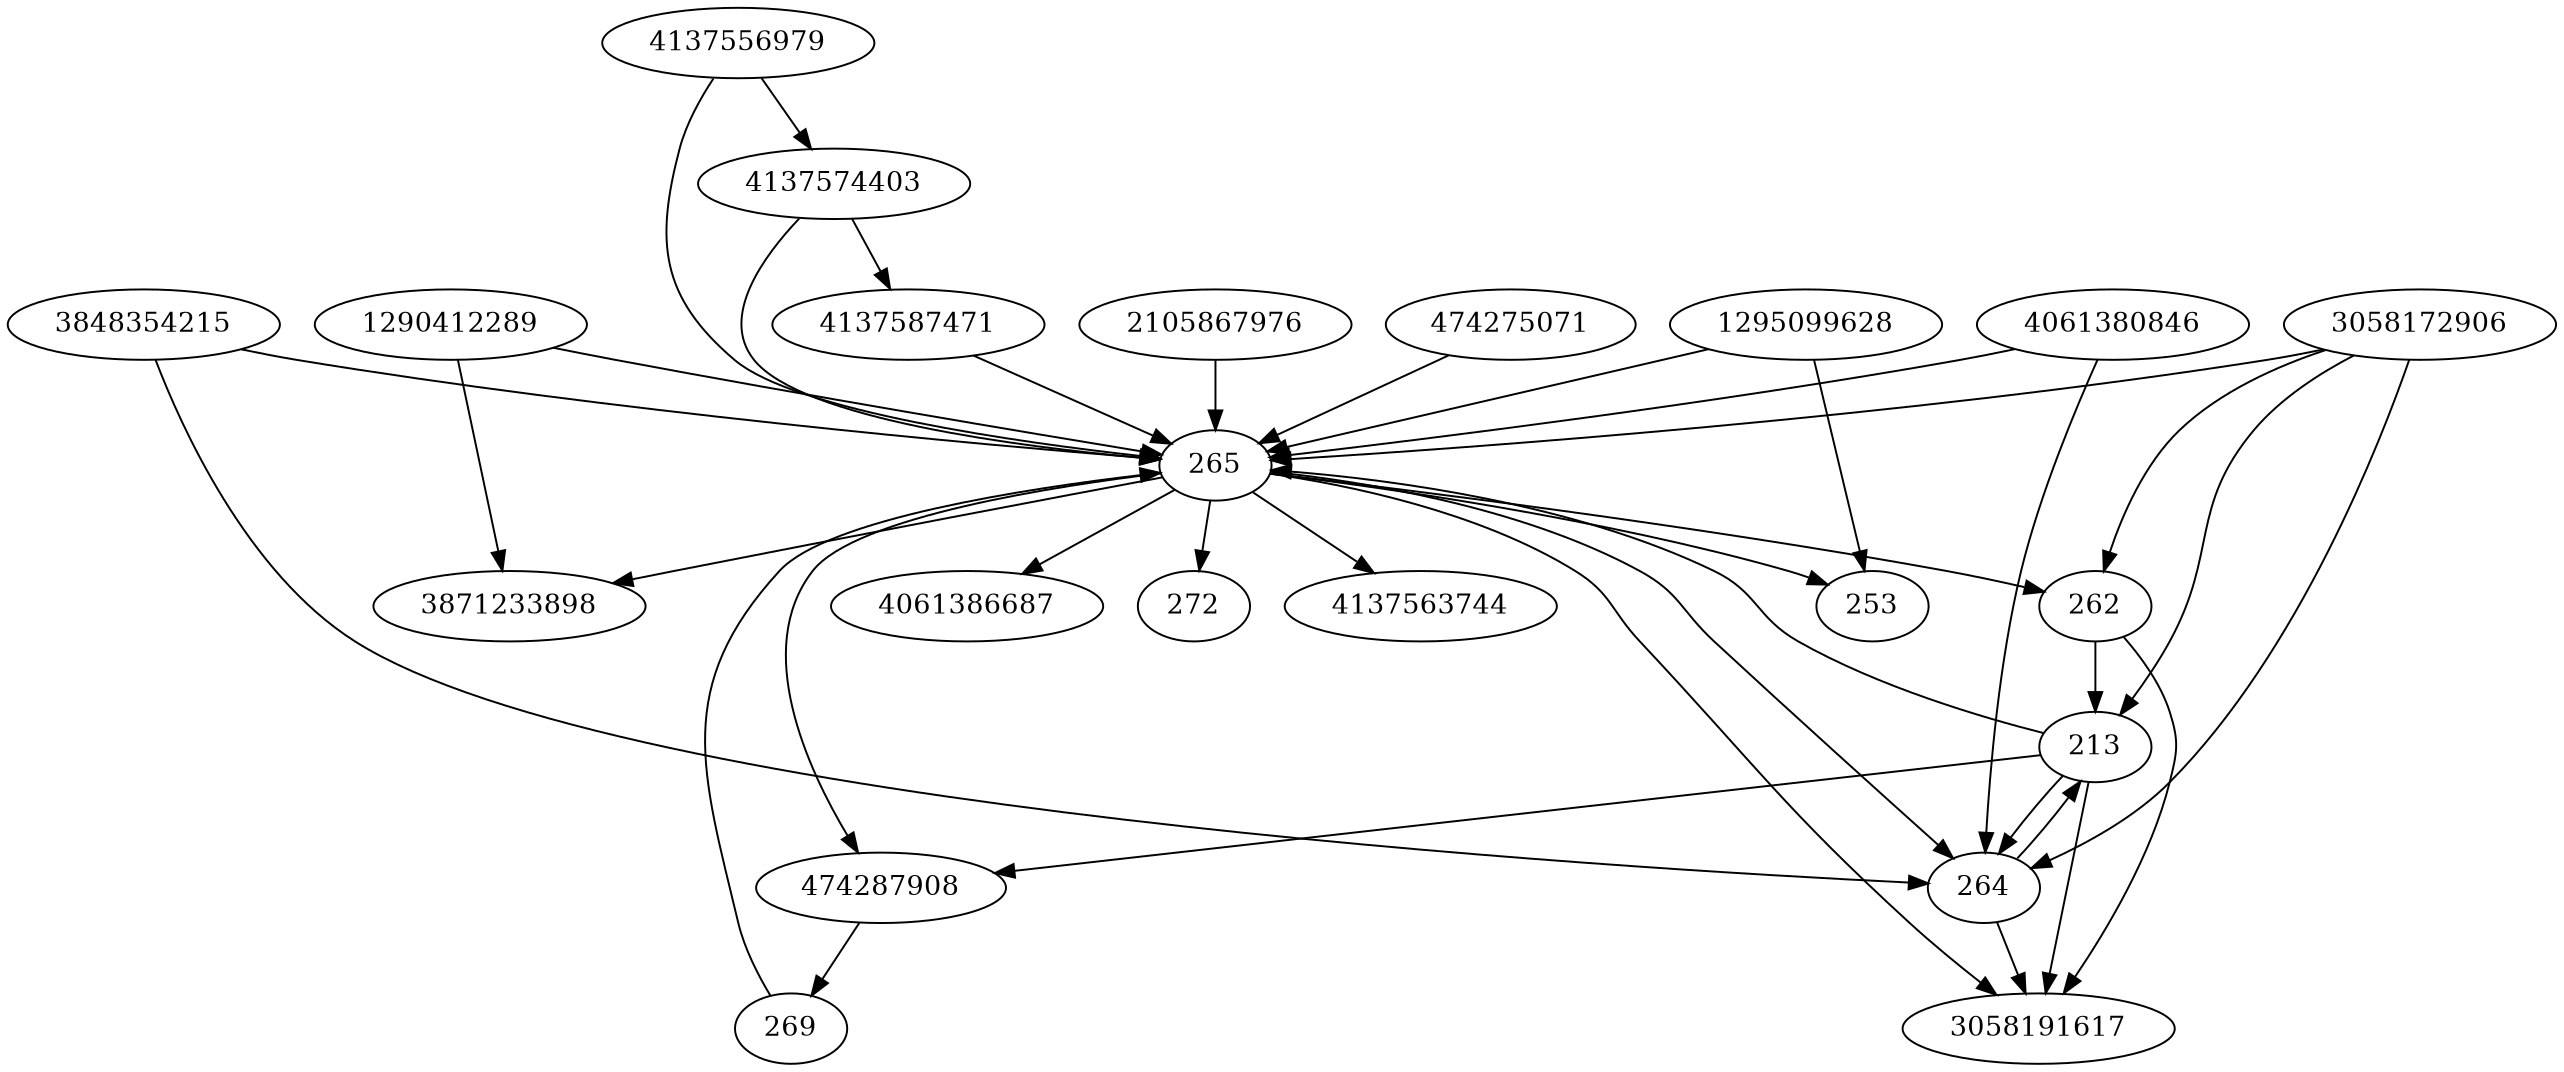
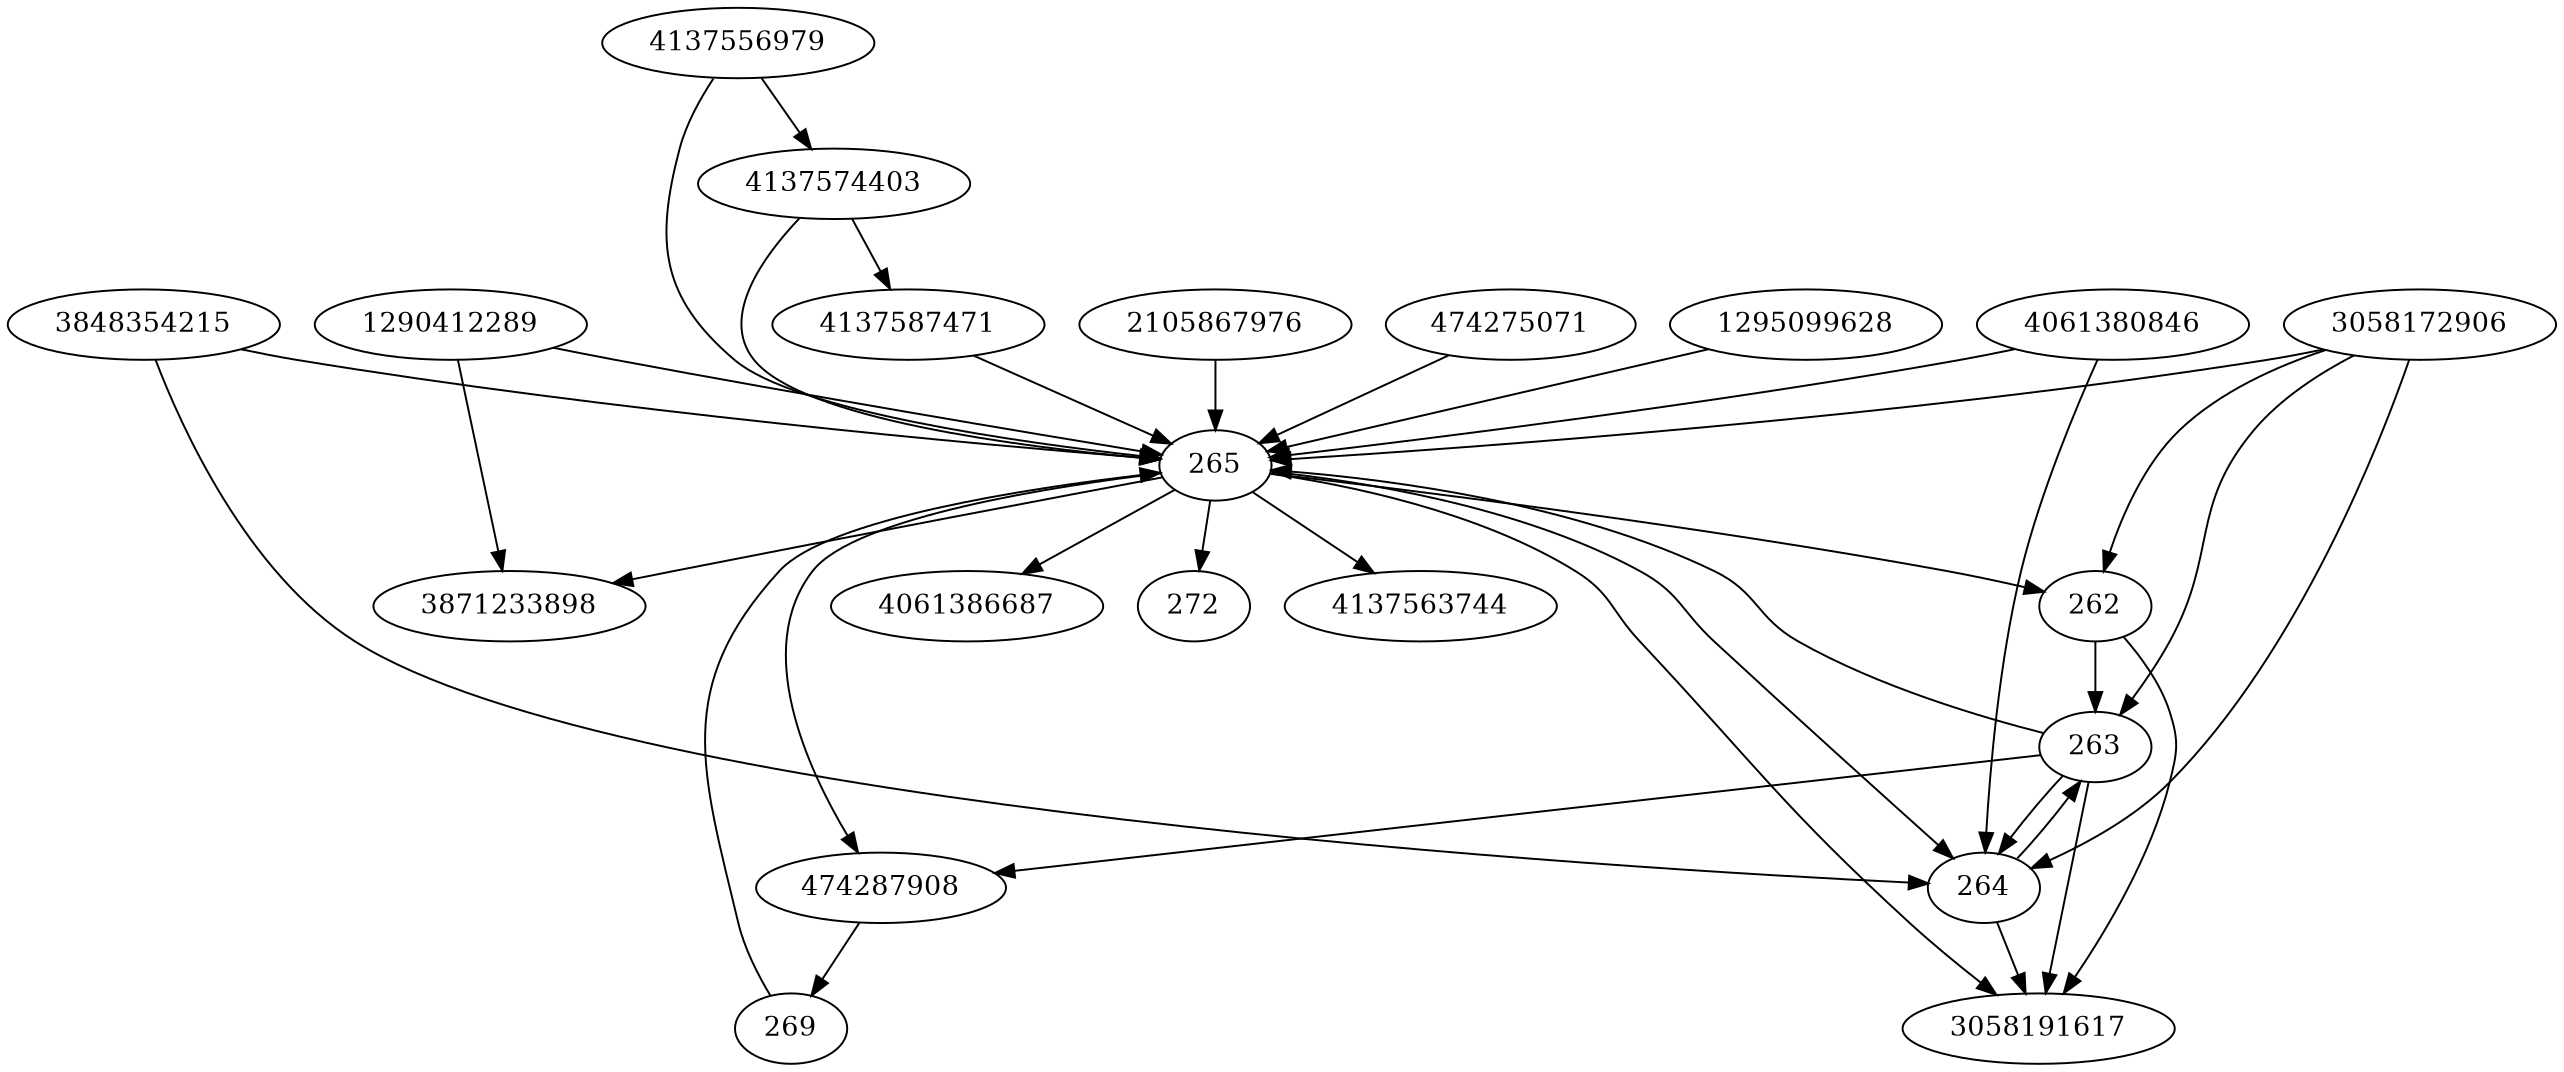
node "253": removed
node "213": label "213" -> "263"
